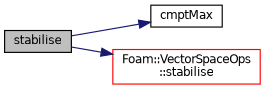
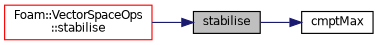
edge "stabilise" -> "Foam::VectorSpaceOps ::stabilise": reversed
